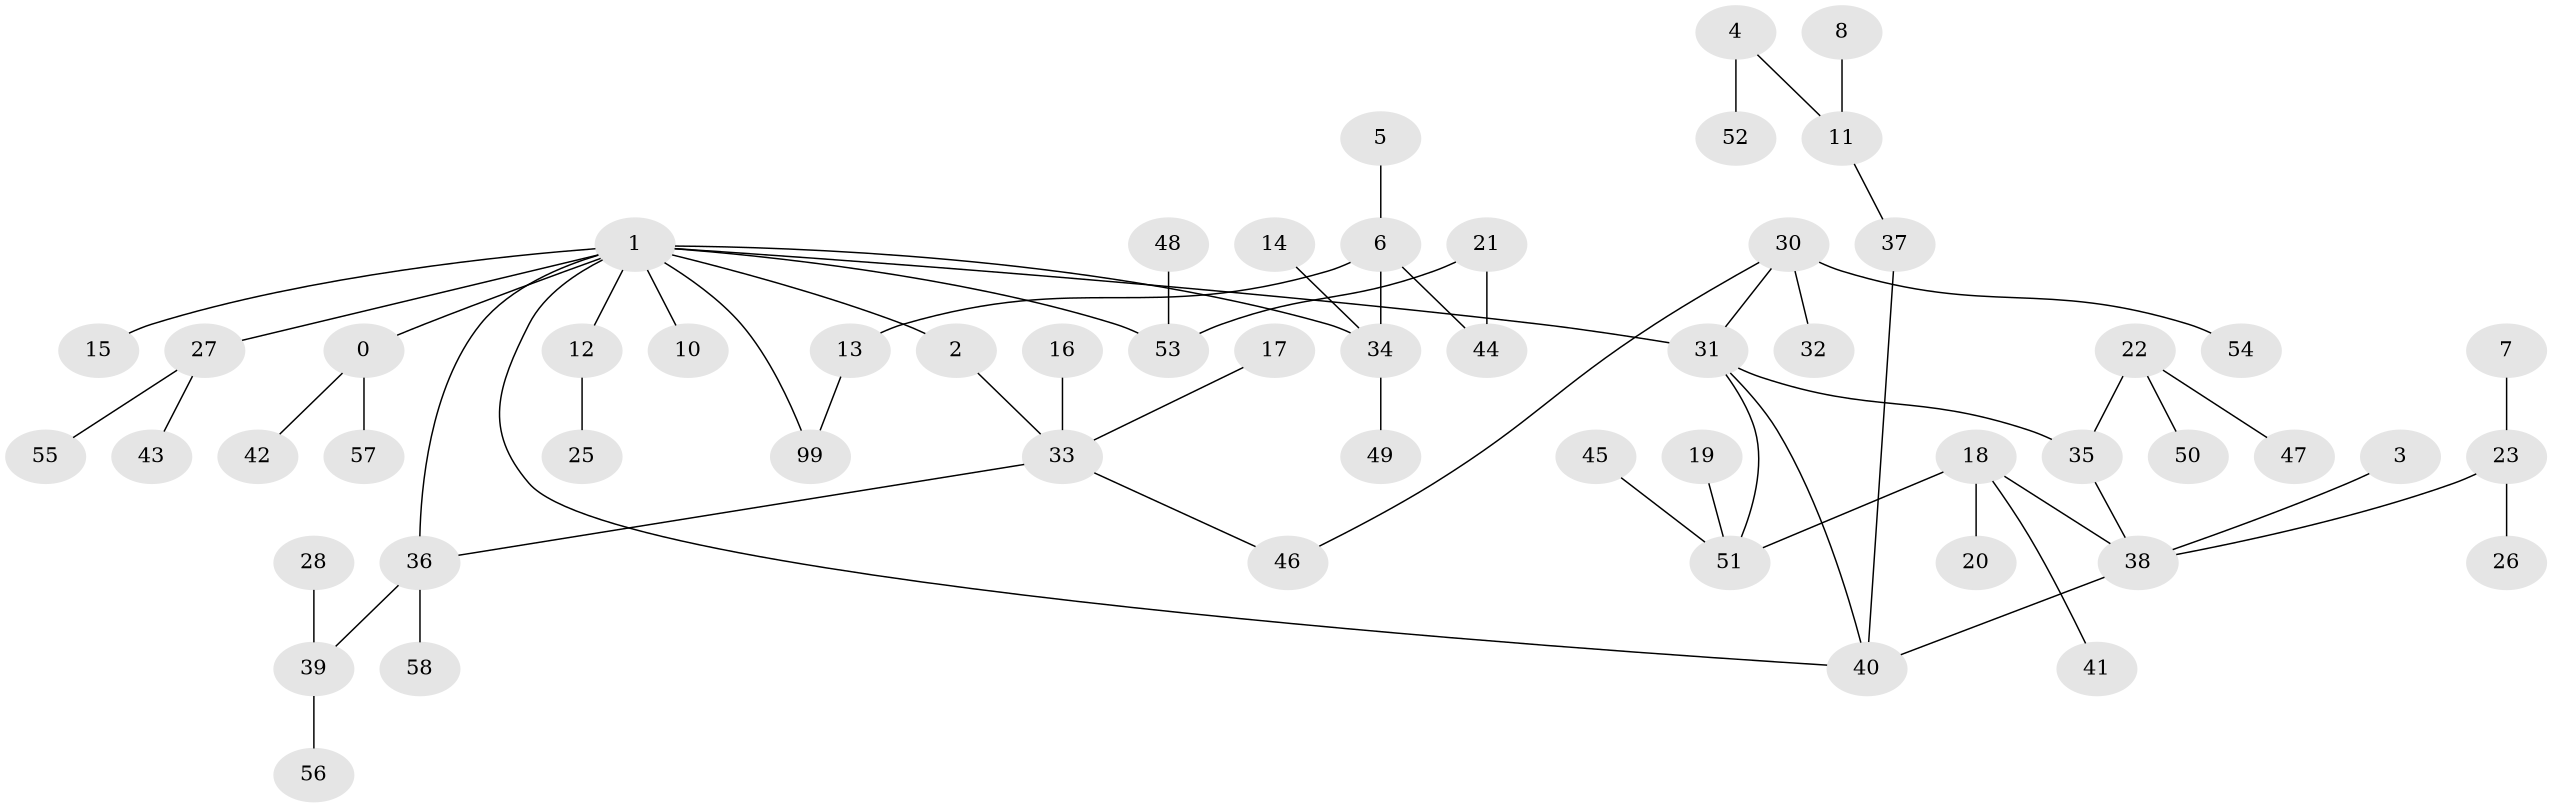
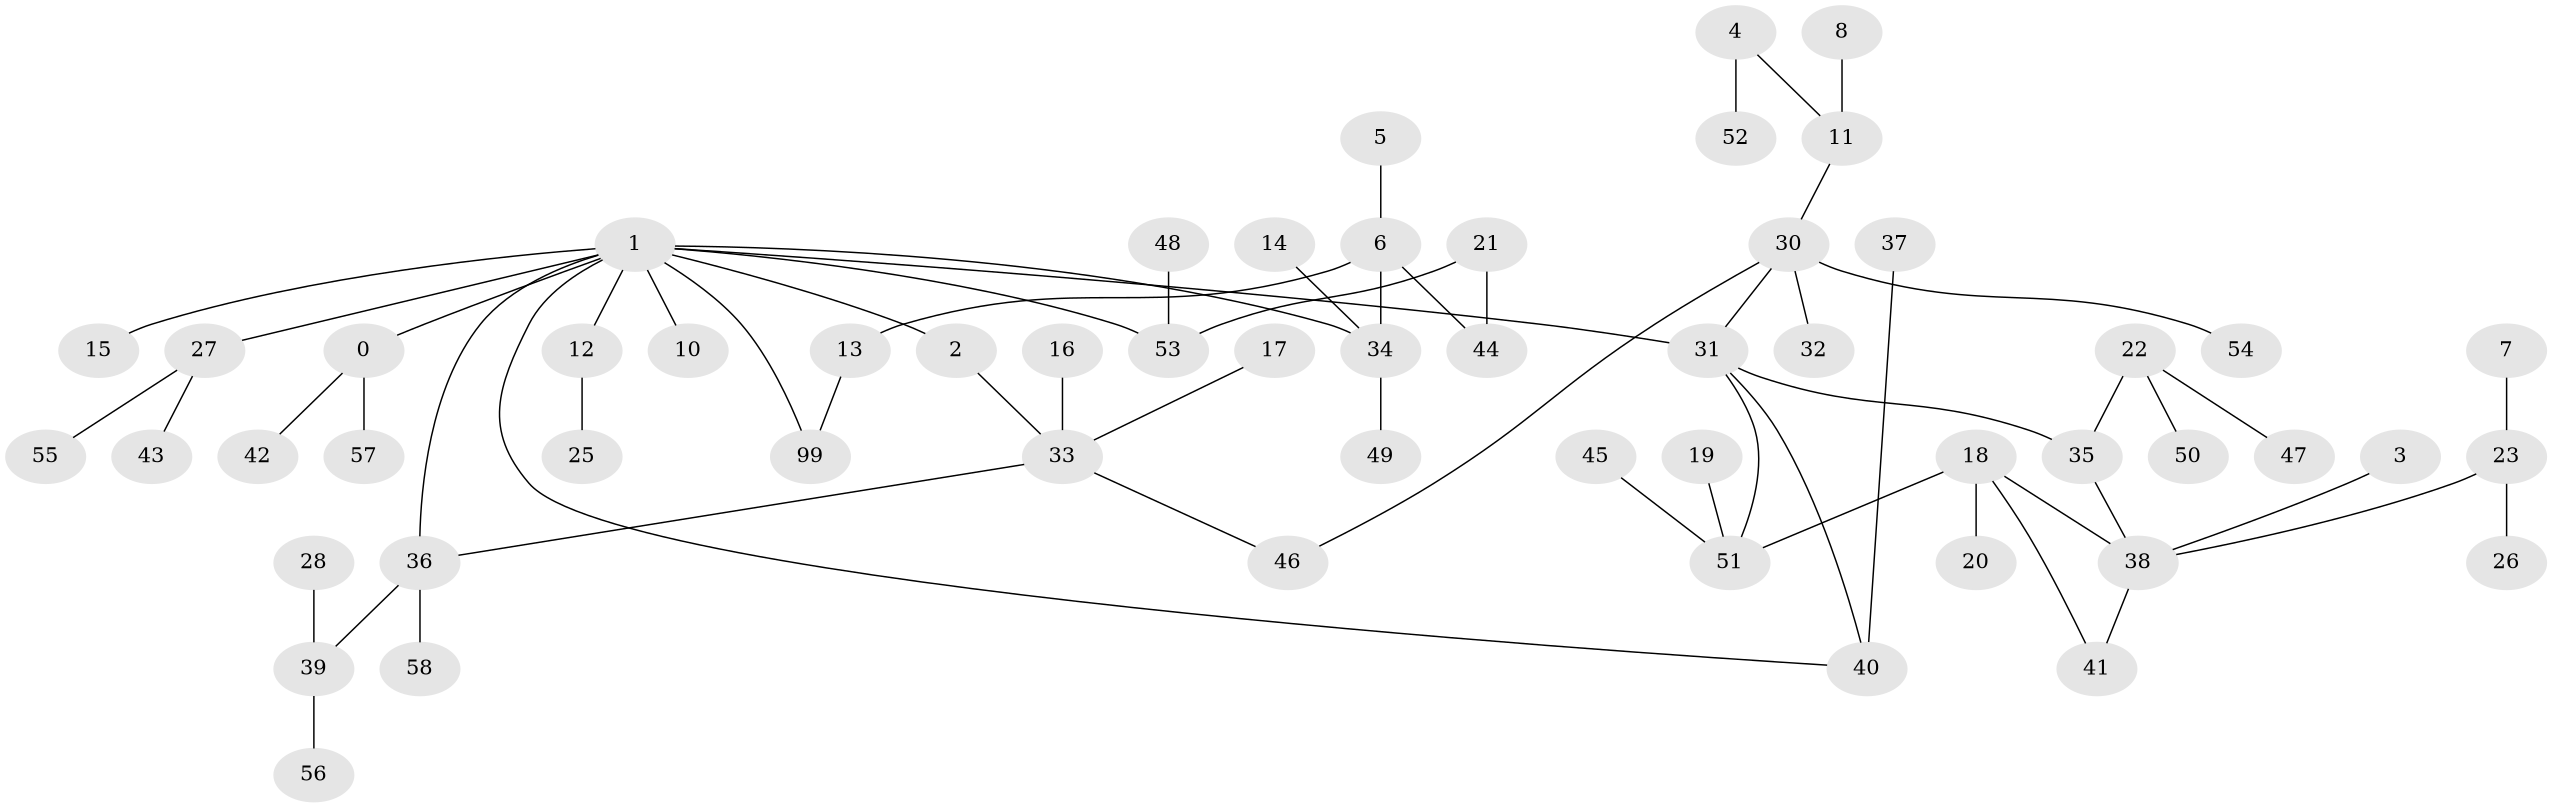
edge "11" -- "37": now "11" -- "30"
edge "38" -- "40": now "38" -- "41"
